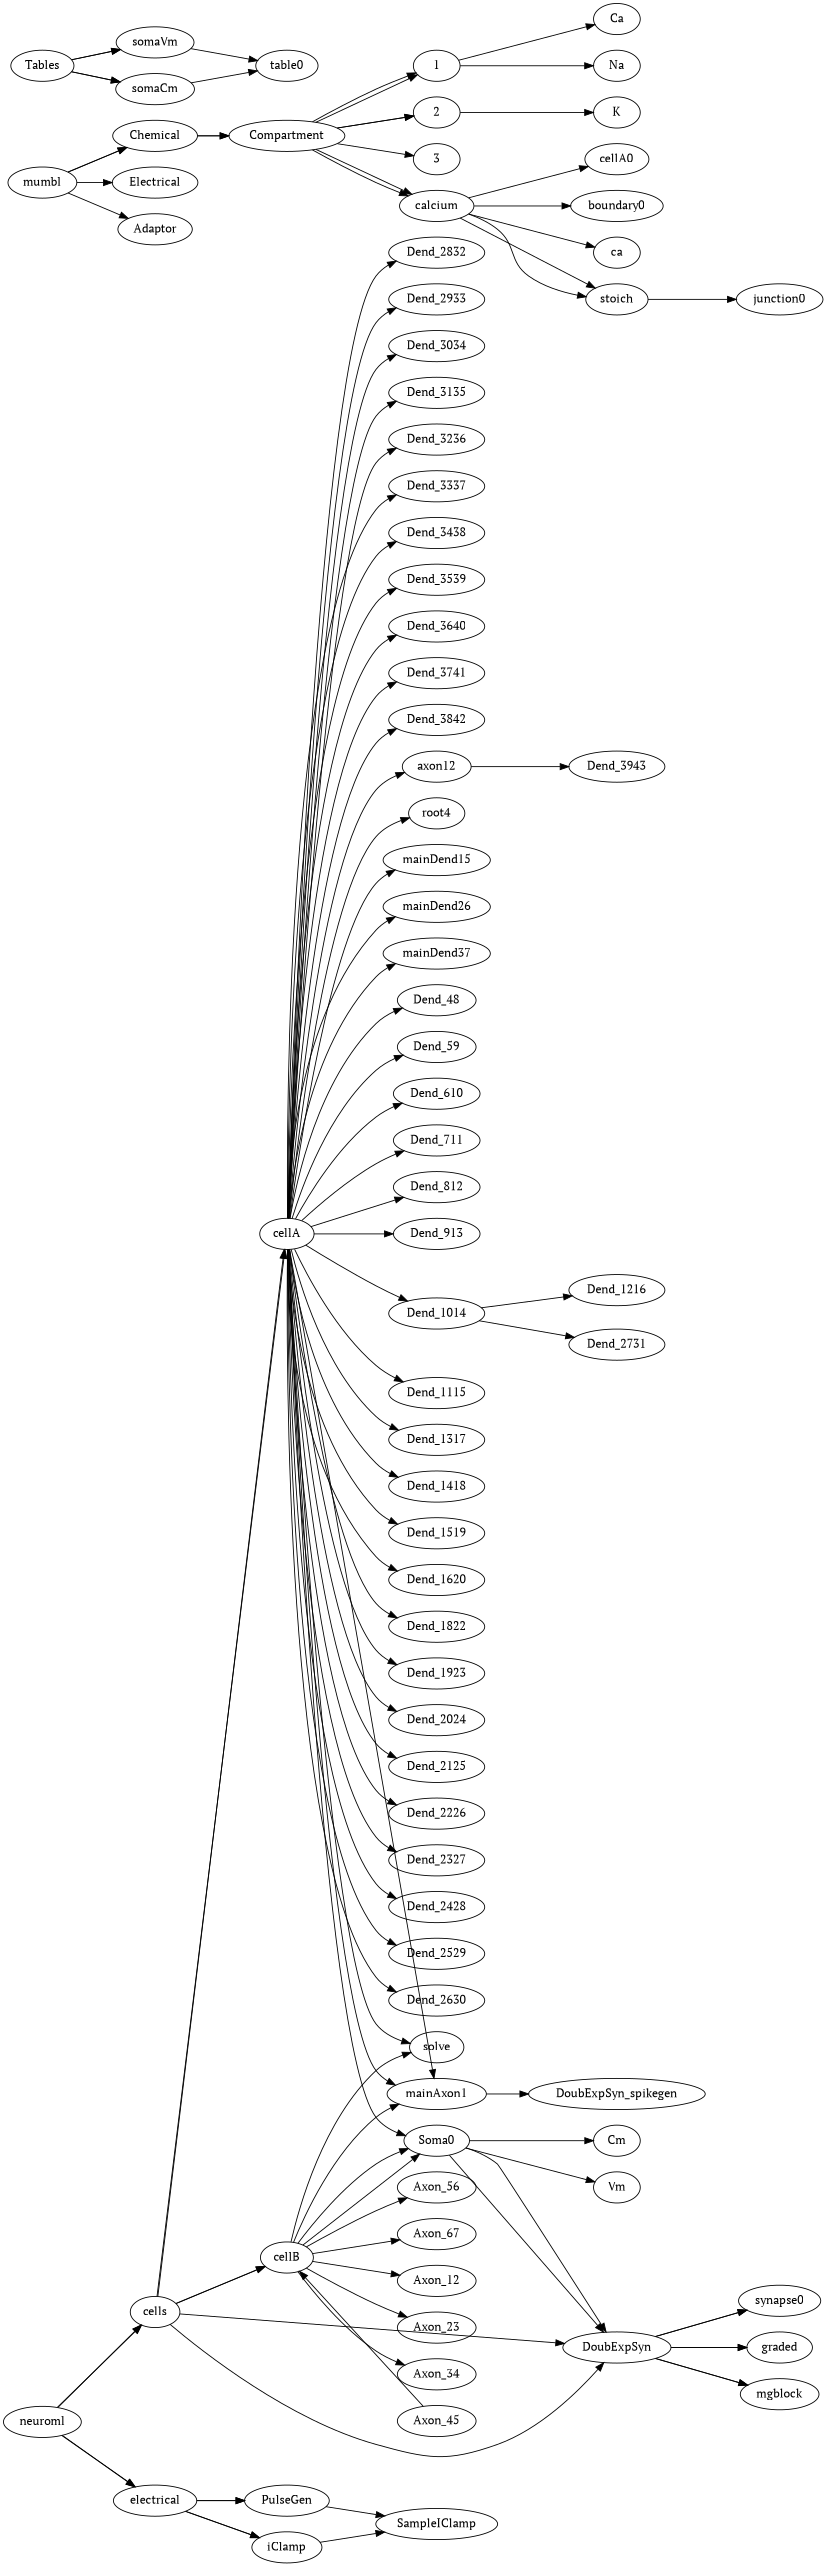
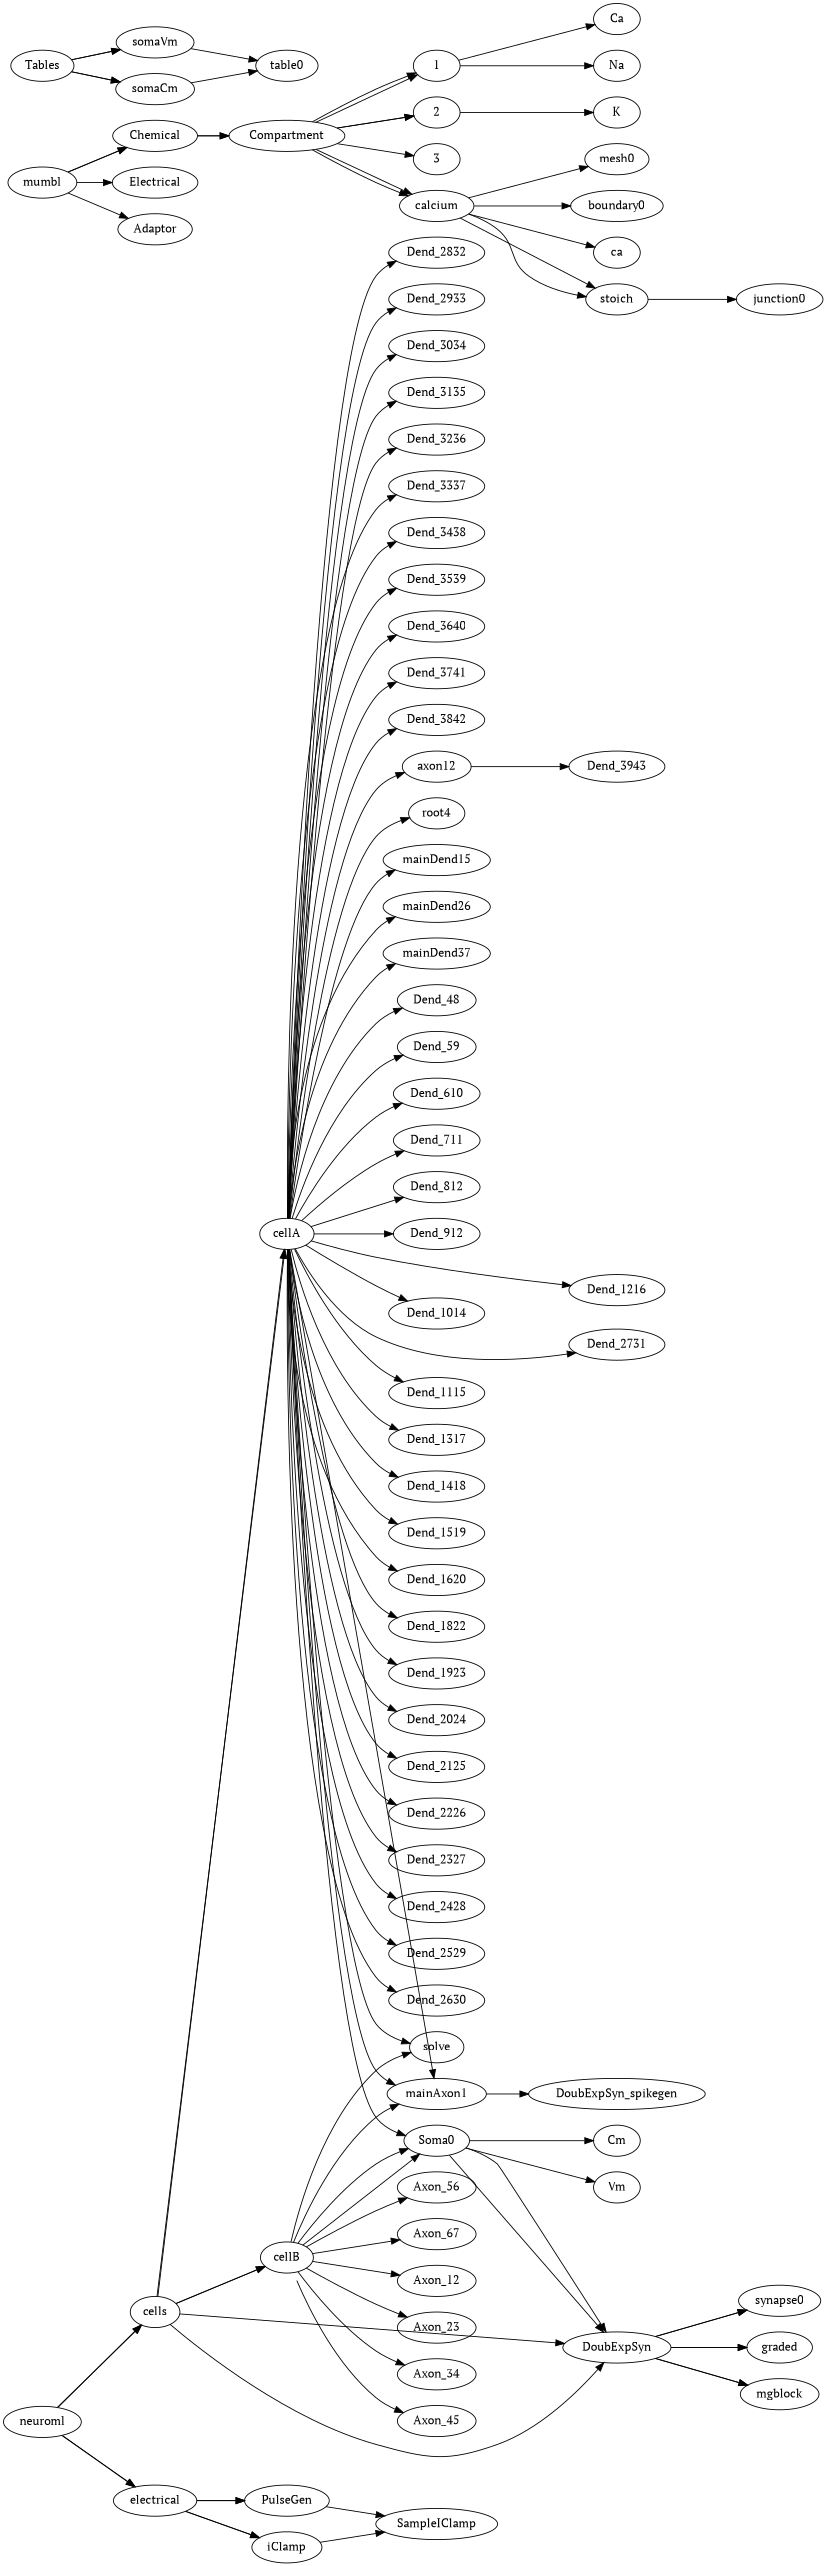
node "cellA0": label "cellA0" -> "mesh0"
node "Dend_913": label "Dend_913" -> "Dend_912"
edge "Dend_1014" -> "Dend_1216": now "cellA" -> "Dend_1216"
edge "Dend_1014" -> "Dend_2731": now "cellA" -> "Dend_2731"
edge "Axon_45" -> "cellB": reversed
